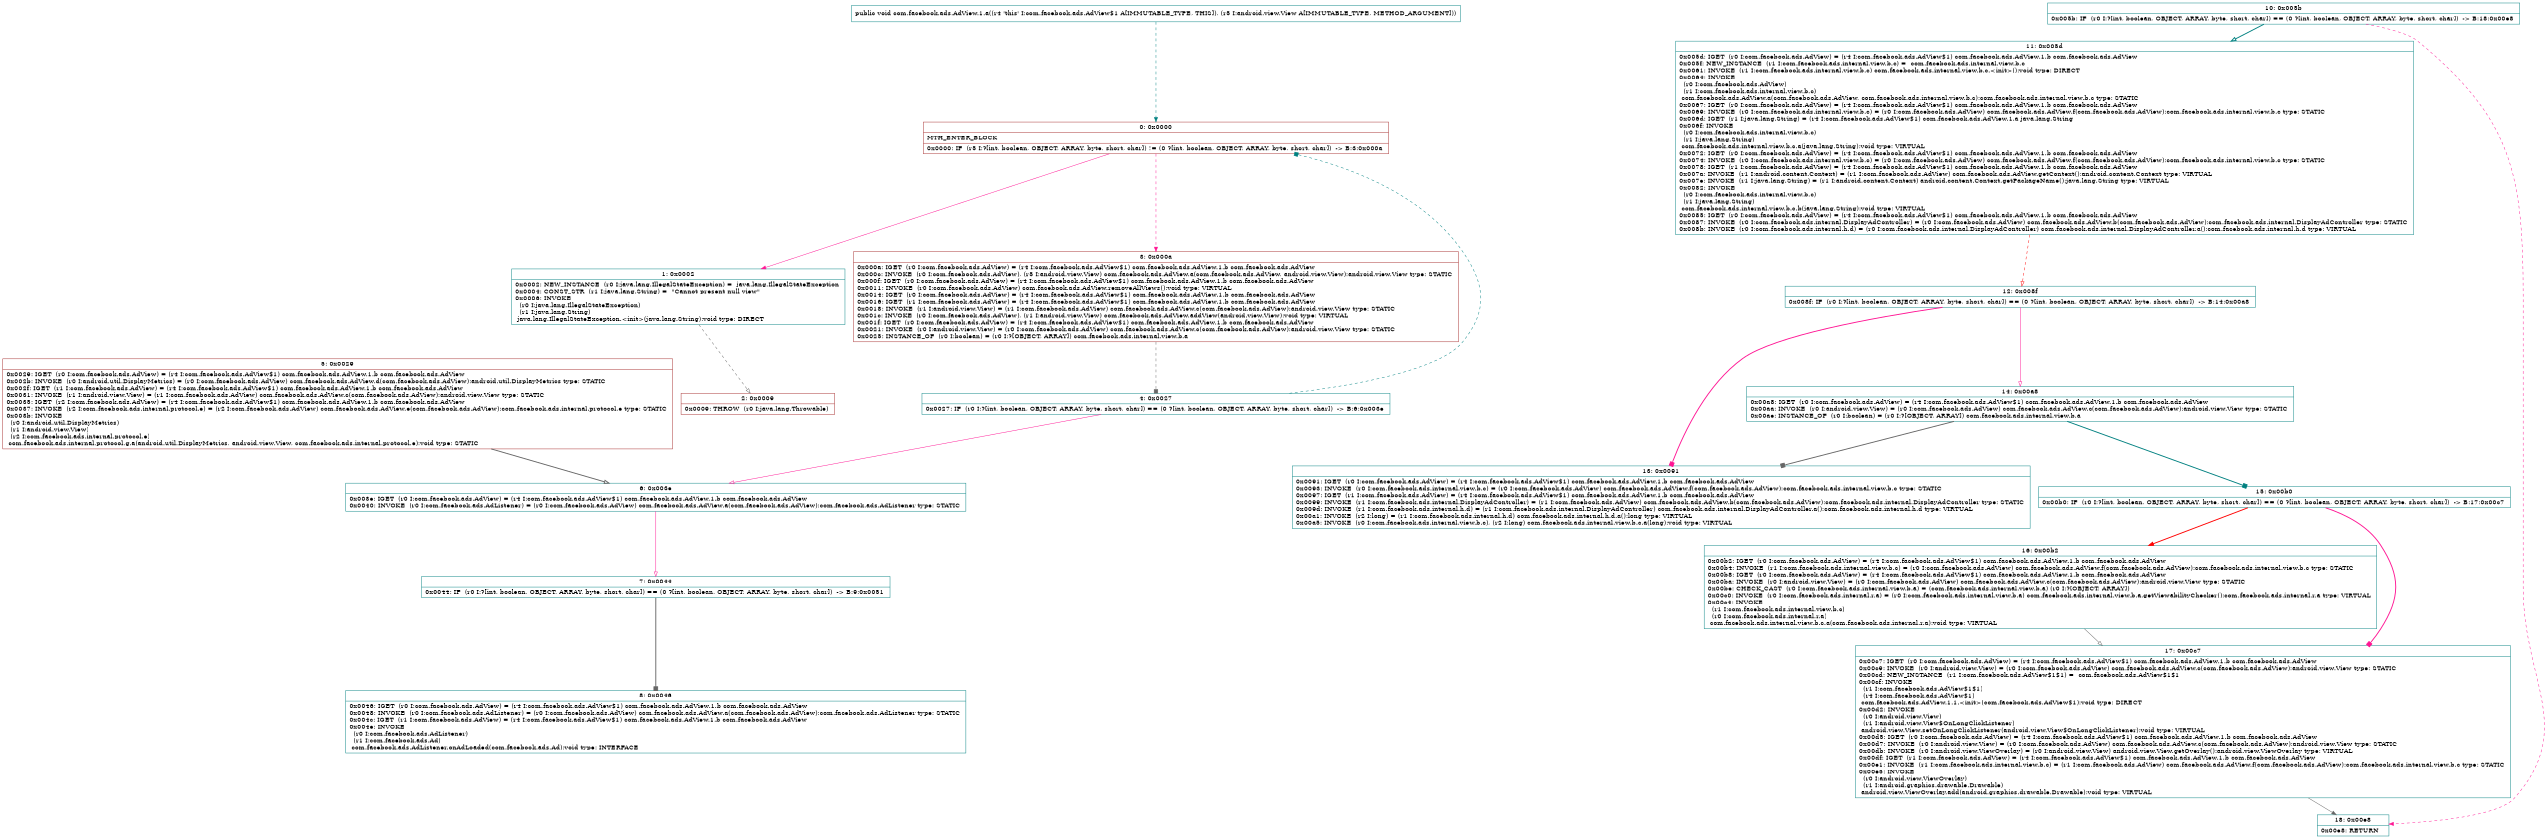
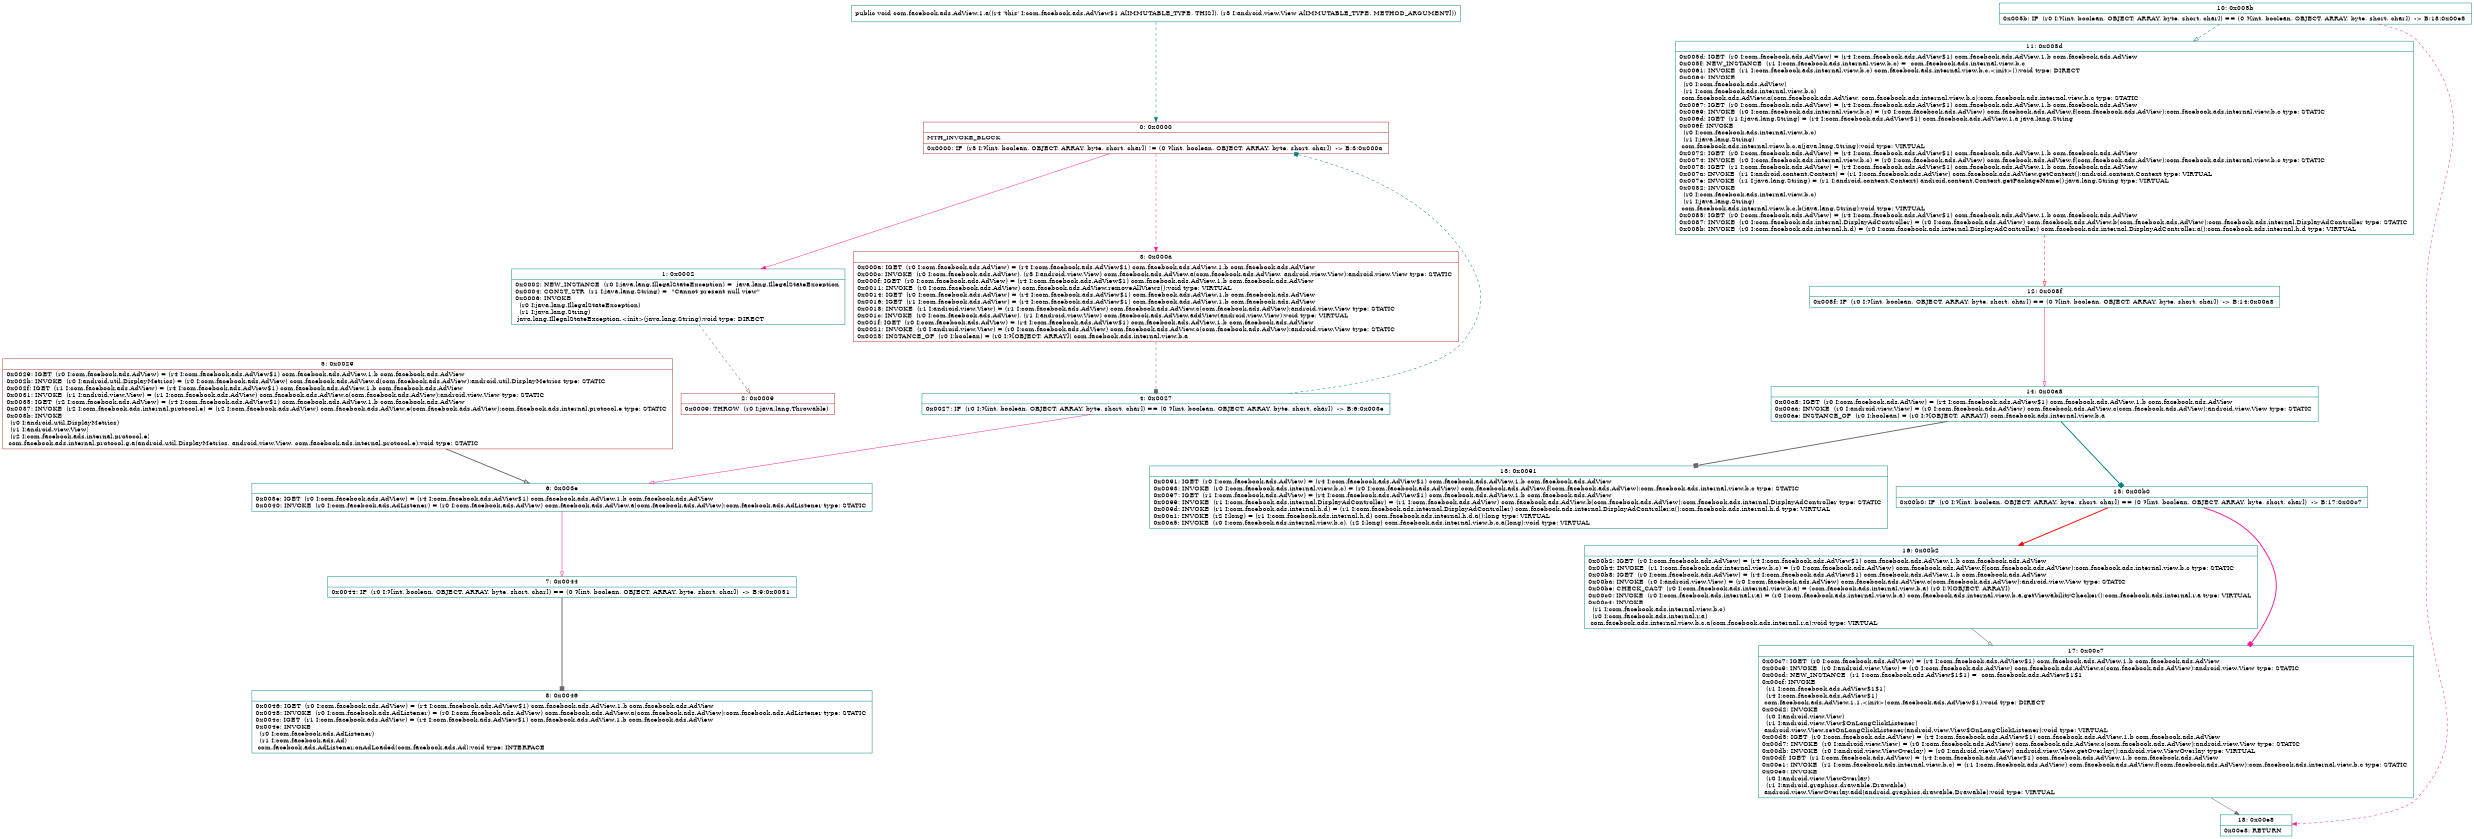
edge "10: 0x005b" -> "11: 0x005d": style bold -> dashed
node "0: 0x0000": text "MTH_ENTER_BLOCK" -> "MTH_INVOKE_BLOCK"
edge "12: 0x008f" -> "13: 0x0091": removed
